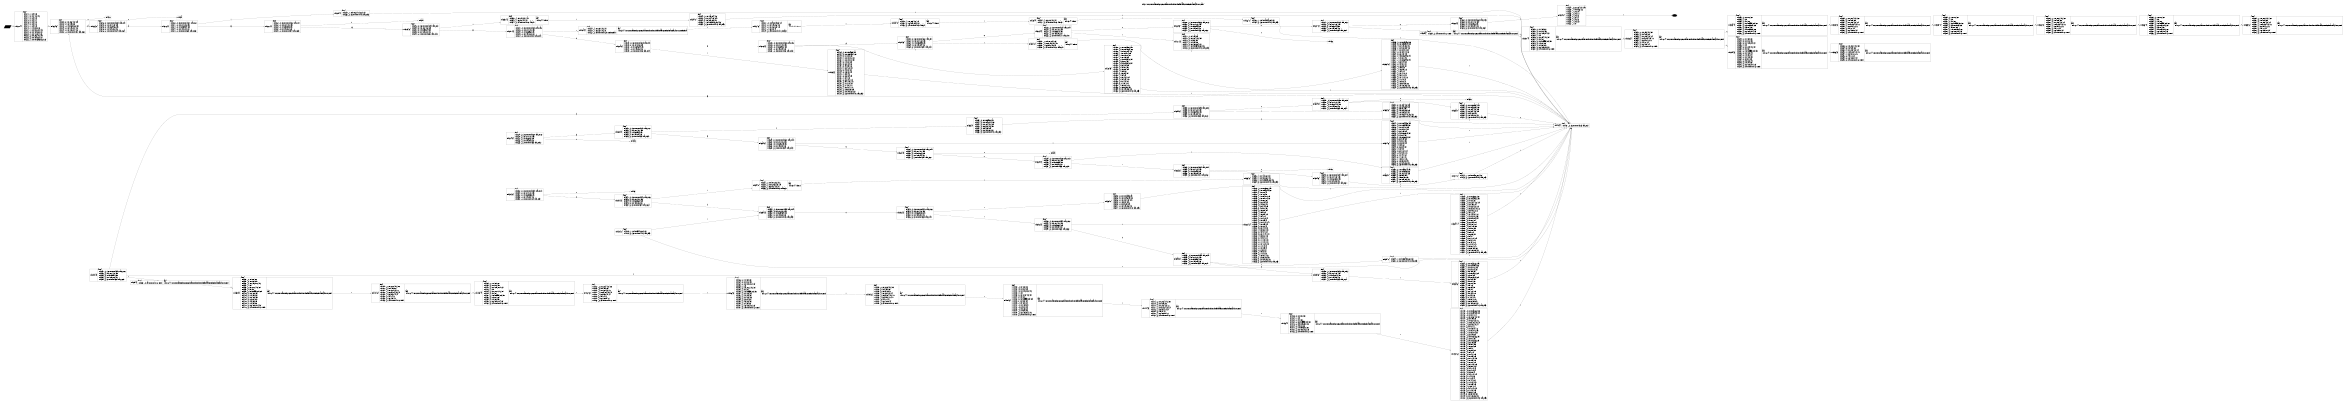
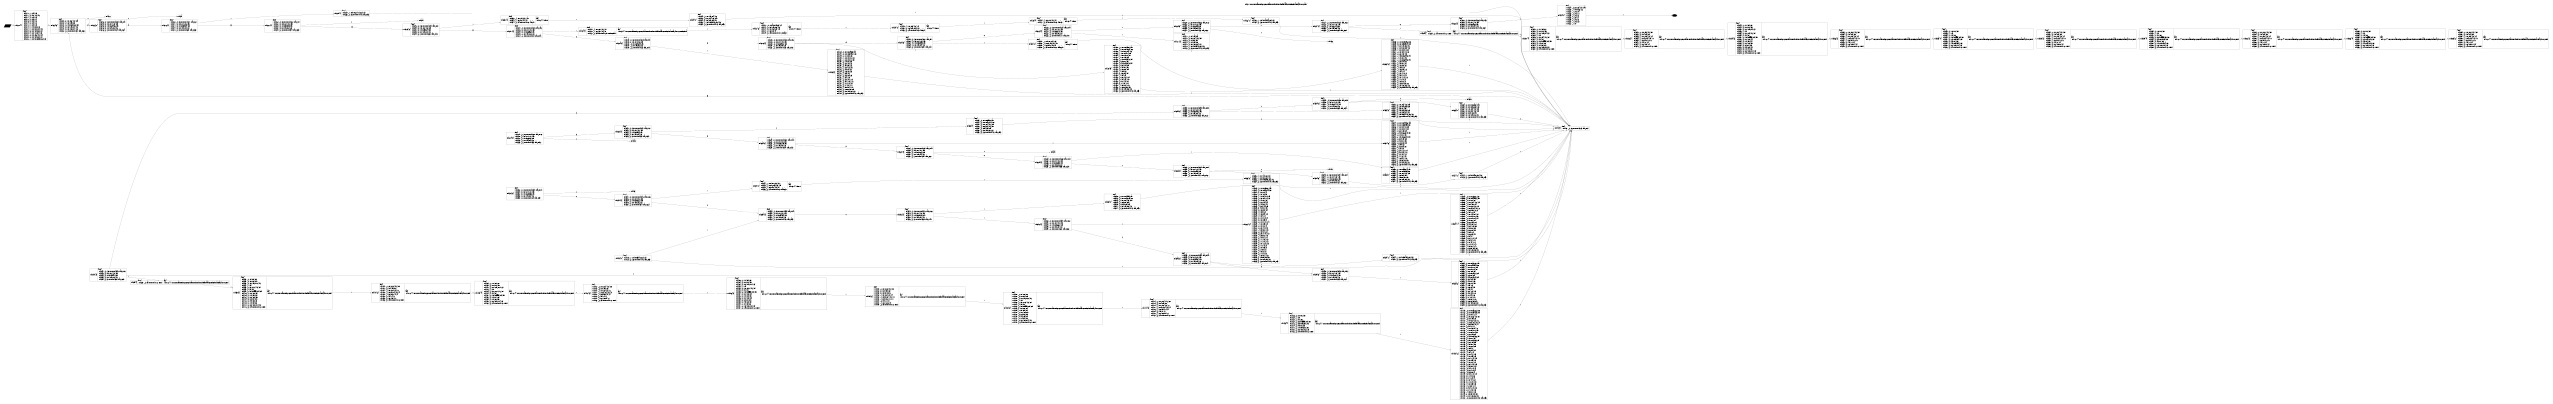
edge "0x403d2c [31]" -> "0x403da3 [40]": now "0x403d83 [32]" -> "0x403da3 [40]"
